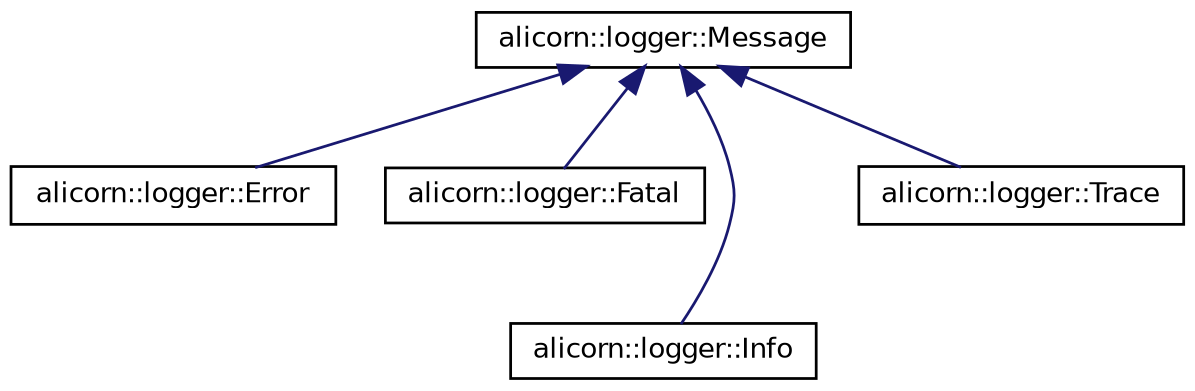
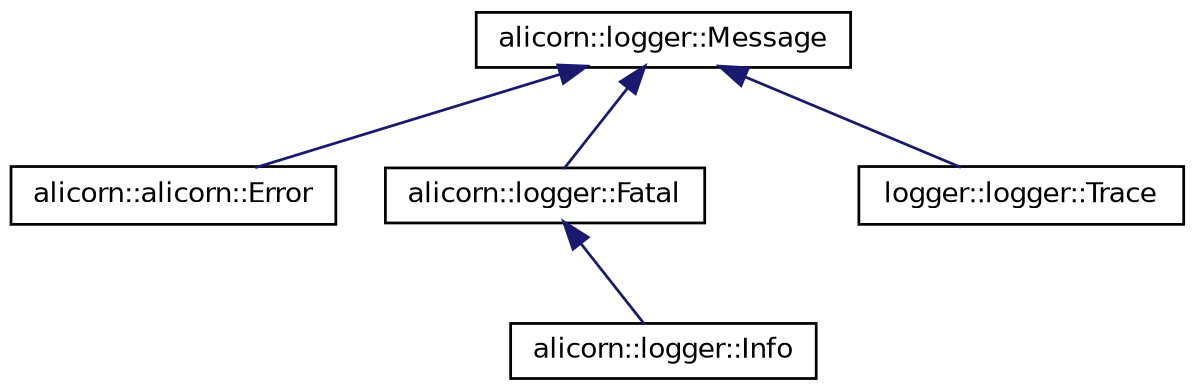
node "alicorn::logger::Error": label "alicorn::logger::Error" -> "alicorn::alicorn::Error"
node "alicorn::logger::Trace": label "alicorn::logger::Trace" -> "logger::logger::Trace"
edge "alicorn::logger::Info" -> "alicorn::logger::Message": now "alicorn::logger::Info" -> "alicorn::logger::Fatal"
